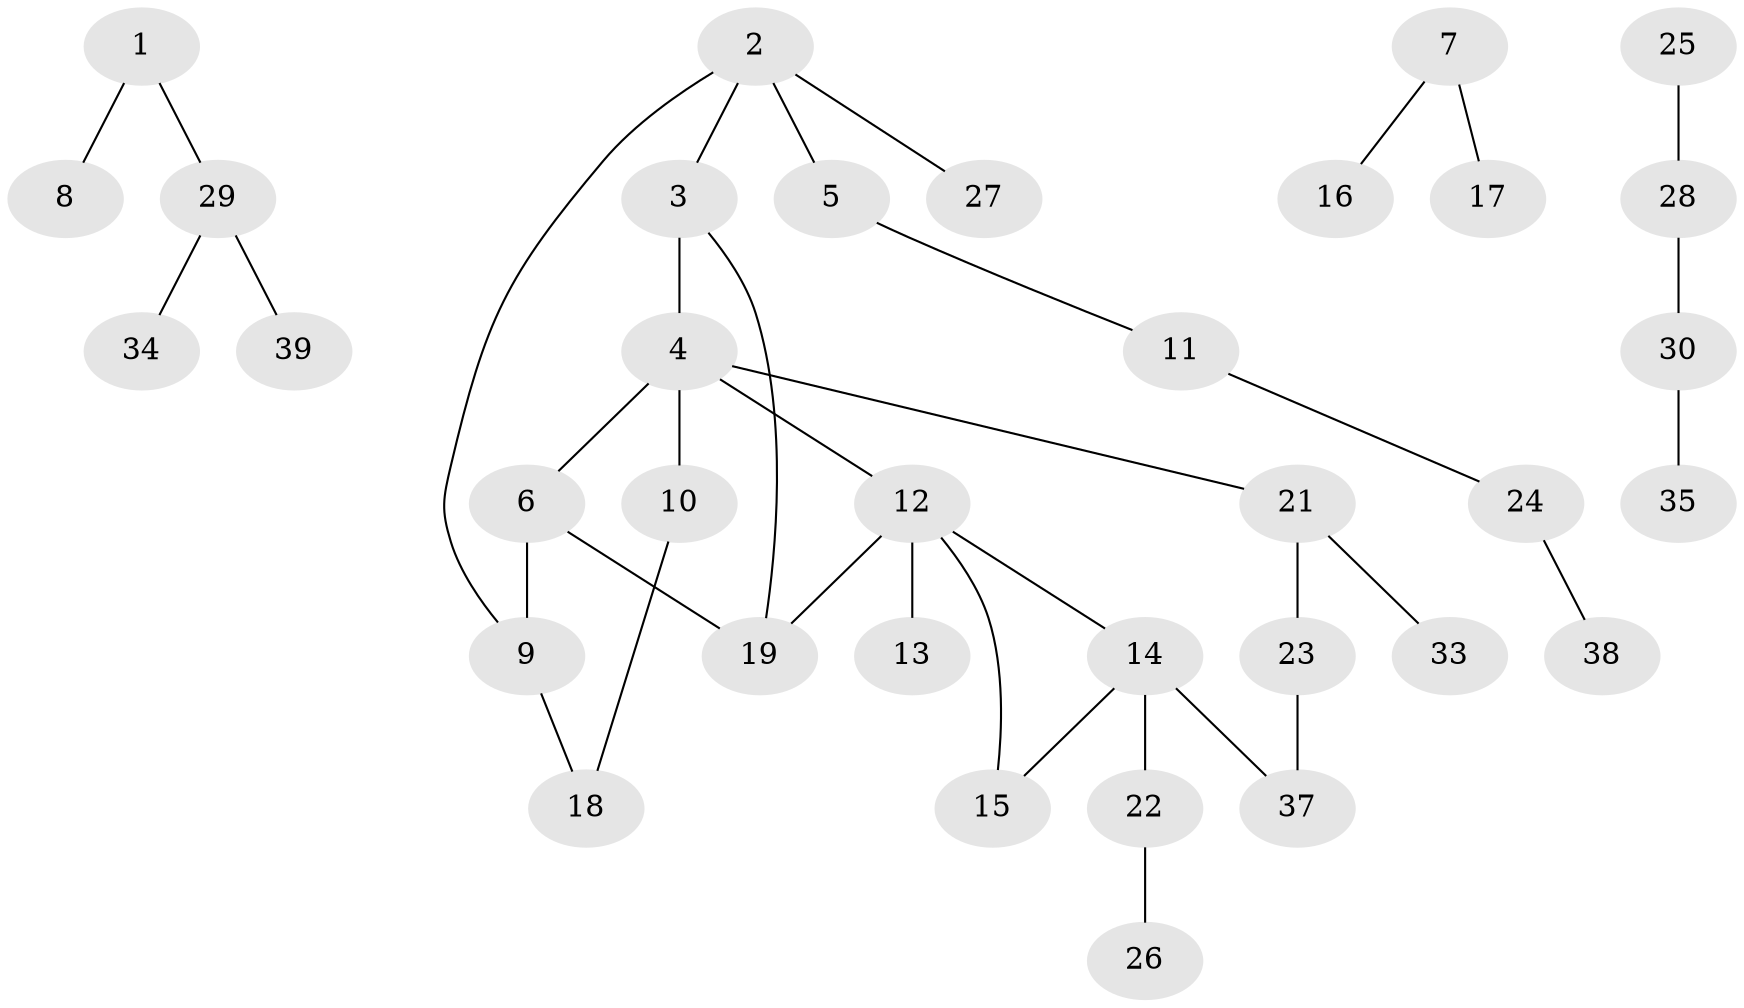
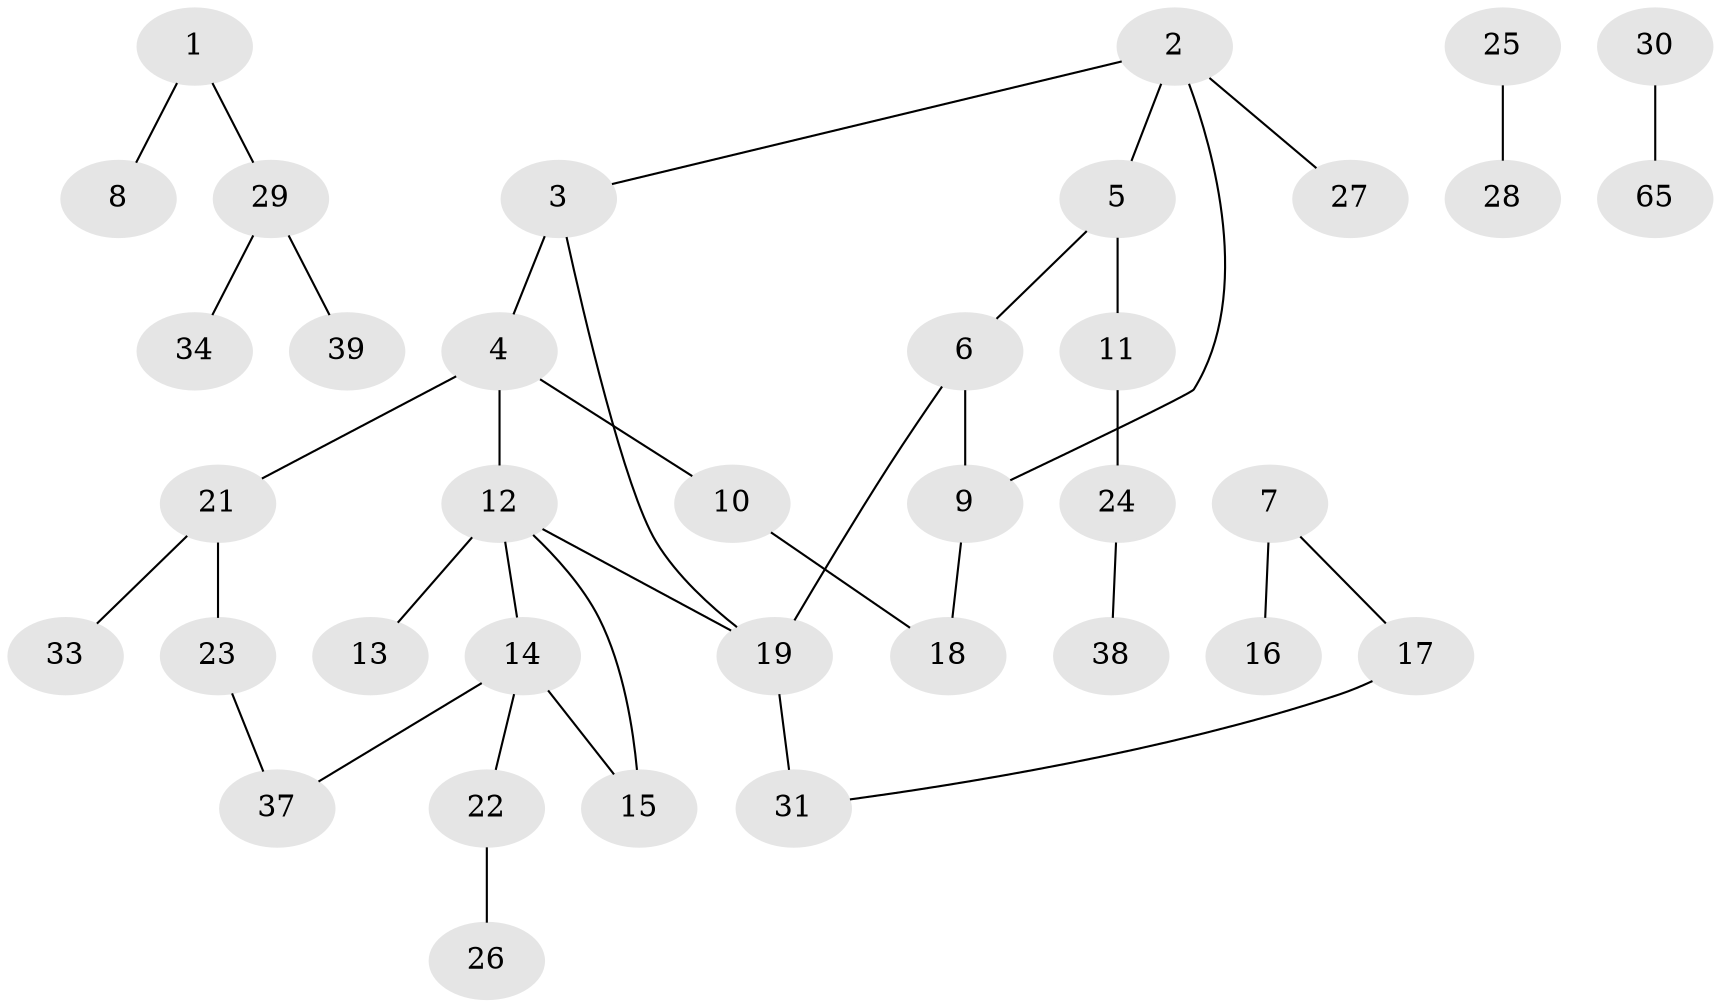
edge "28" -- "30": removed
edge "4" -- "6": now "5" -- "6"
node "35": label "35" -> "65"
node "31": added
